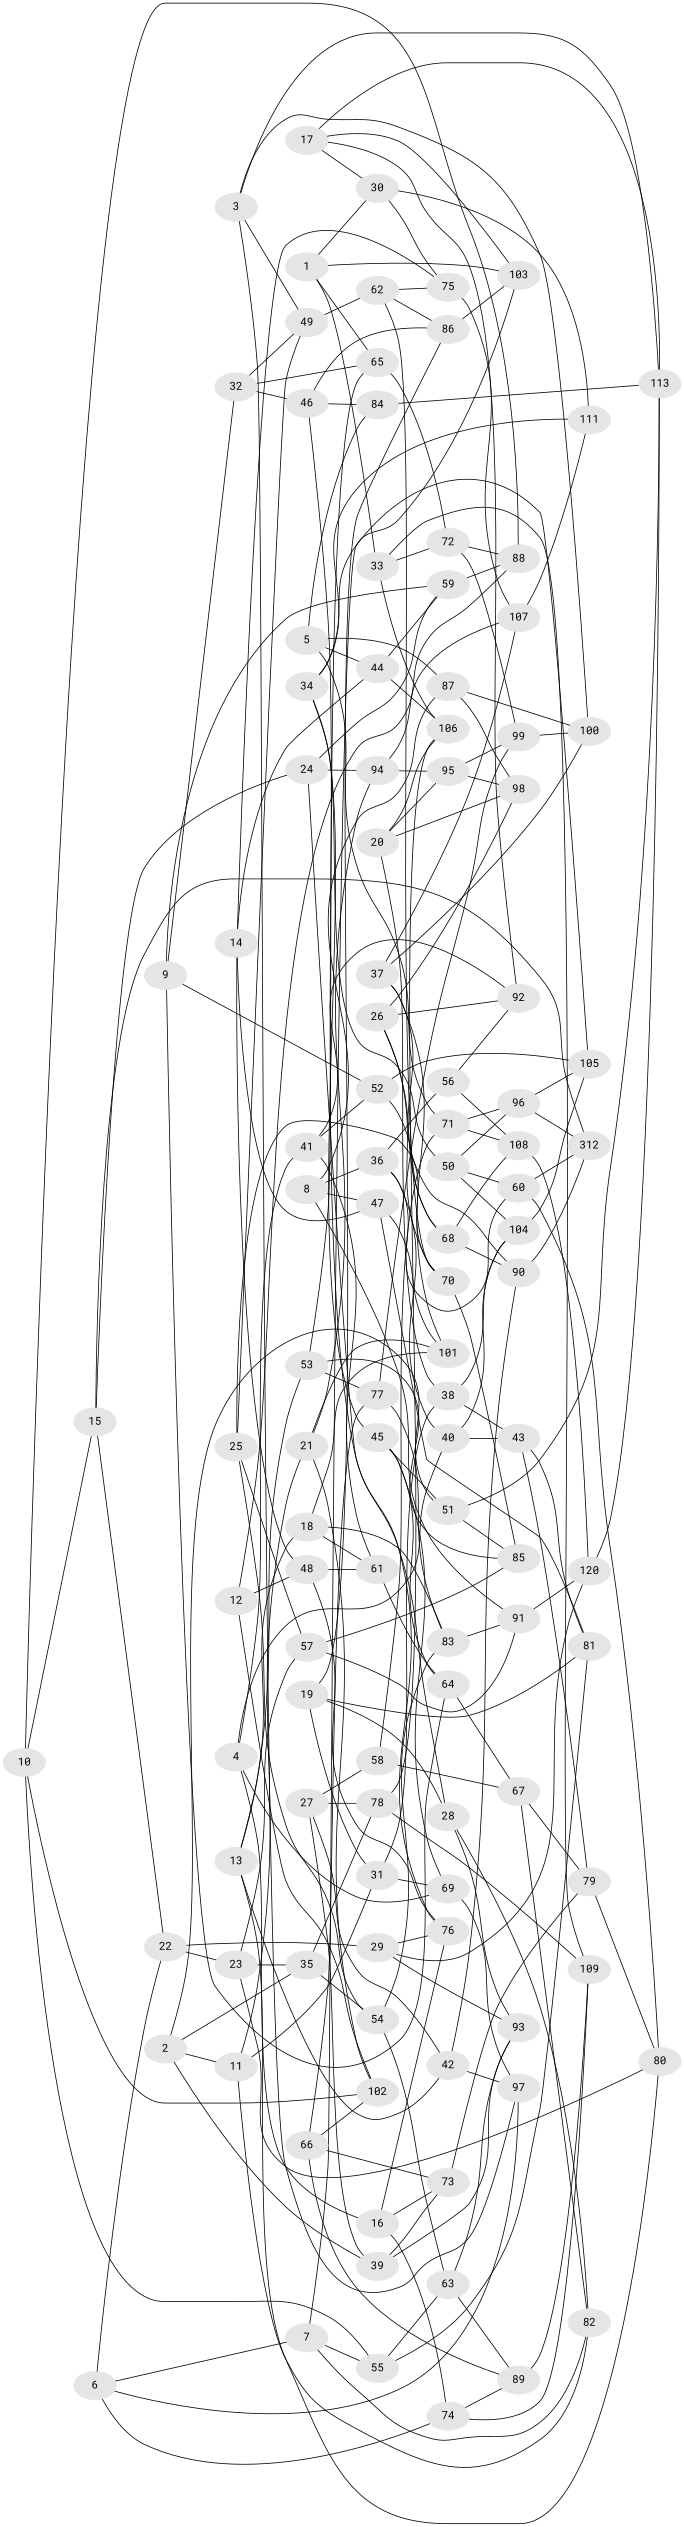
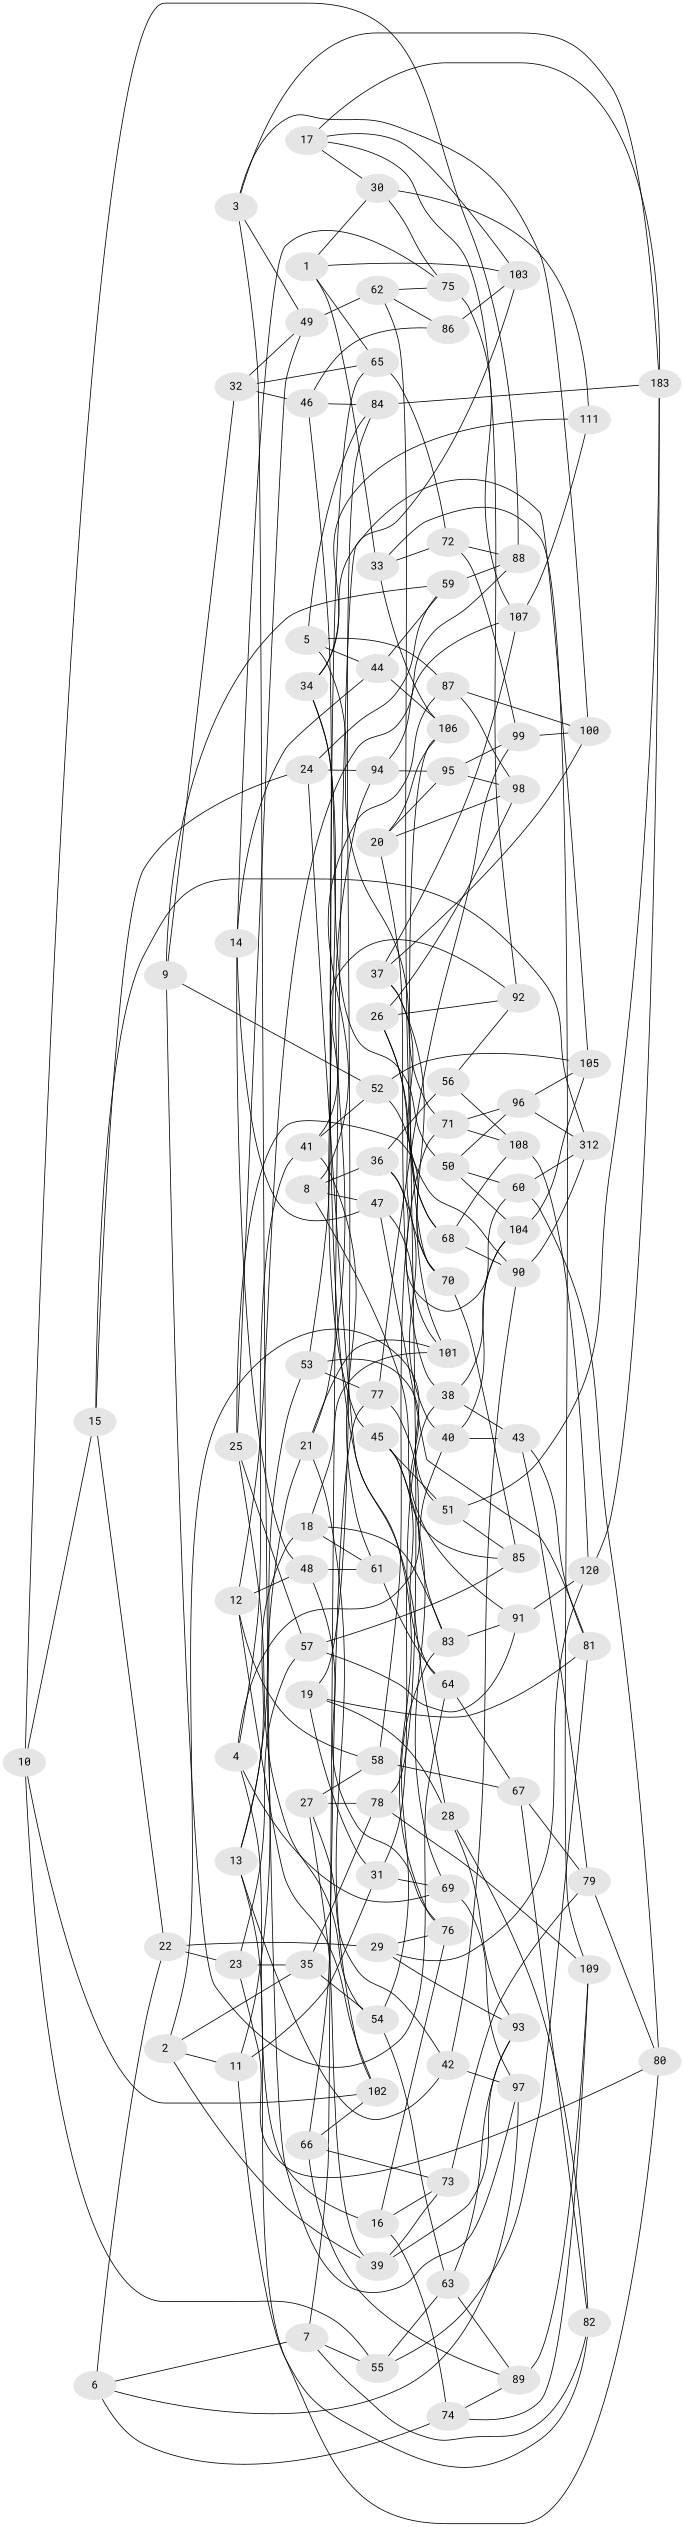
node "113": label "113" -> "183"
edge "86" -- "19": now "84" -- "19"
edge "12" -- "58": added
